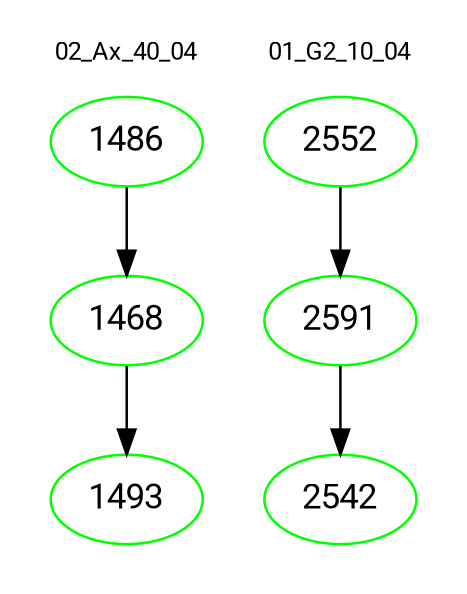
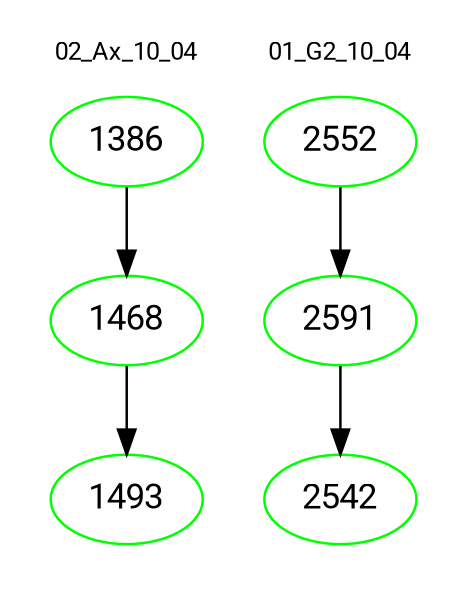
cluster "02_Ax_40_04": label "02_Ax_40_04" -> "02_Ax_10_04"
node "1486": label "1486" -> "1386"
